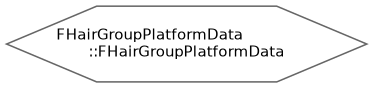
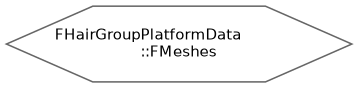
node "FHairGroupPlatformData ::FHairGroupPlatformData": label "FHairGroupPlatformData ::FHairGroupPlatformData" -> "FHairGroupPlatformData ::FMeshes"
